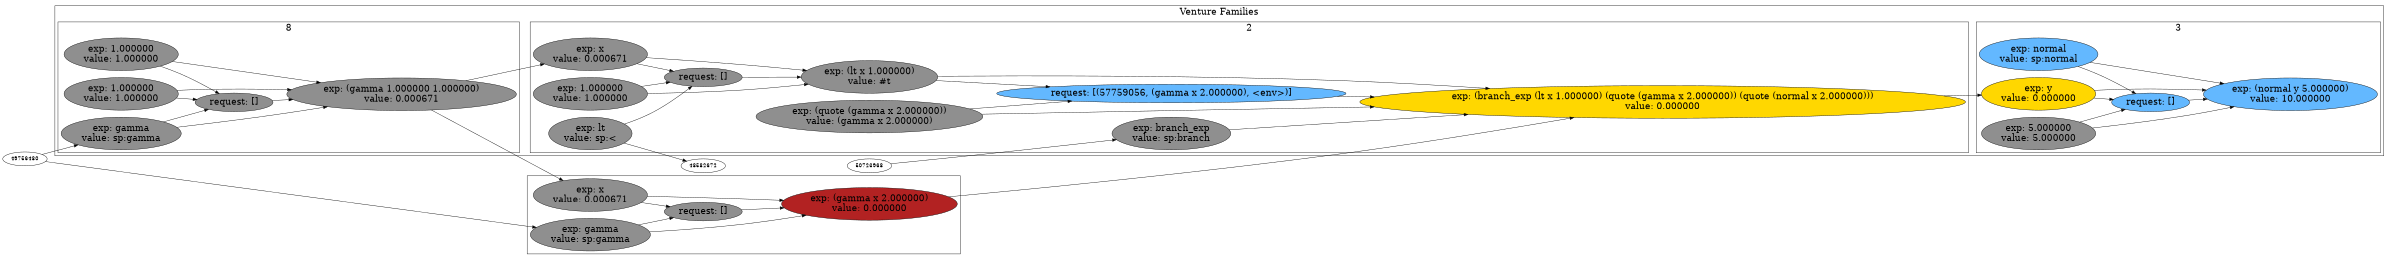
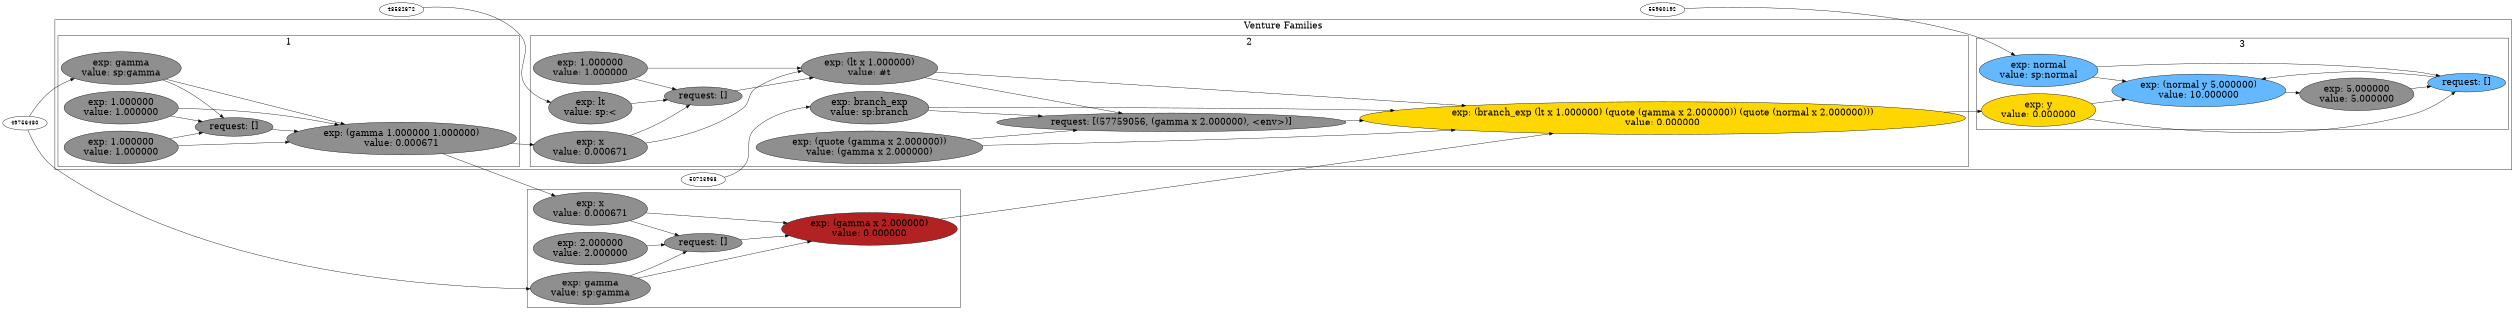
node "55960192": added
cluster "8": label "8" -> "1"
node "request: [(57759056, (gamma x 2.000000), <env>)]": fillcolor steelblue1 -> grey56
edge "exp: branch_exp value: sp:branch" -> "request: [(57759056, (gamma x 2.000000), <env>)]": added
edge "exp: 5.000000 value: 5.000000" -> "exp: (normal y 5.000000) value: 10.000000": reversed
edge "exp: lt value: sp:<" -> "48582672": reversed
node "exp: 2.000000 value: 2.000000": added
